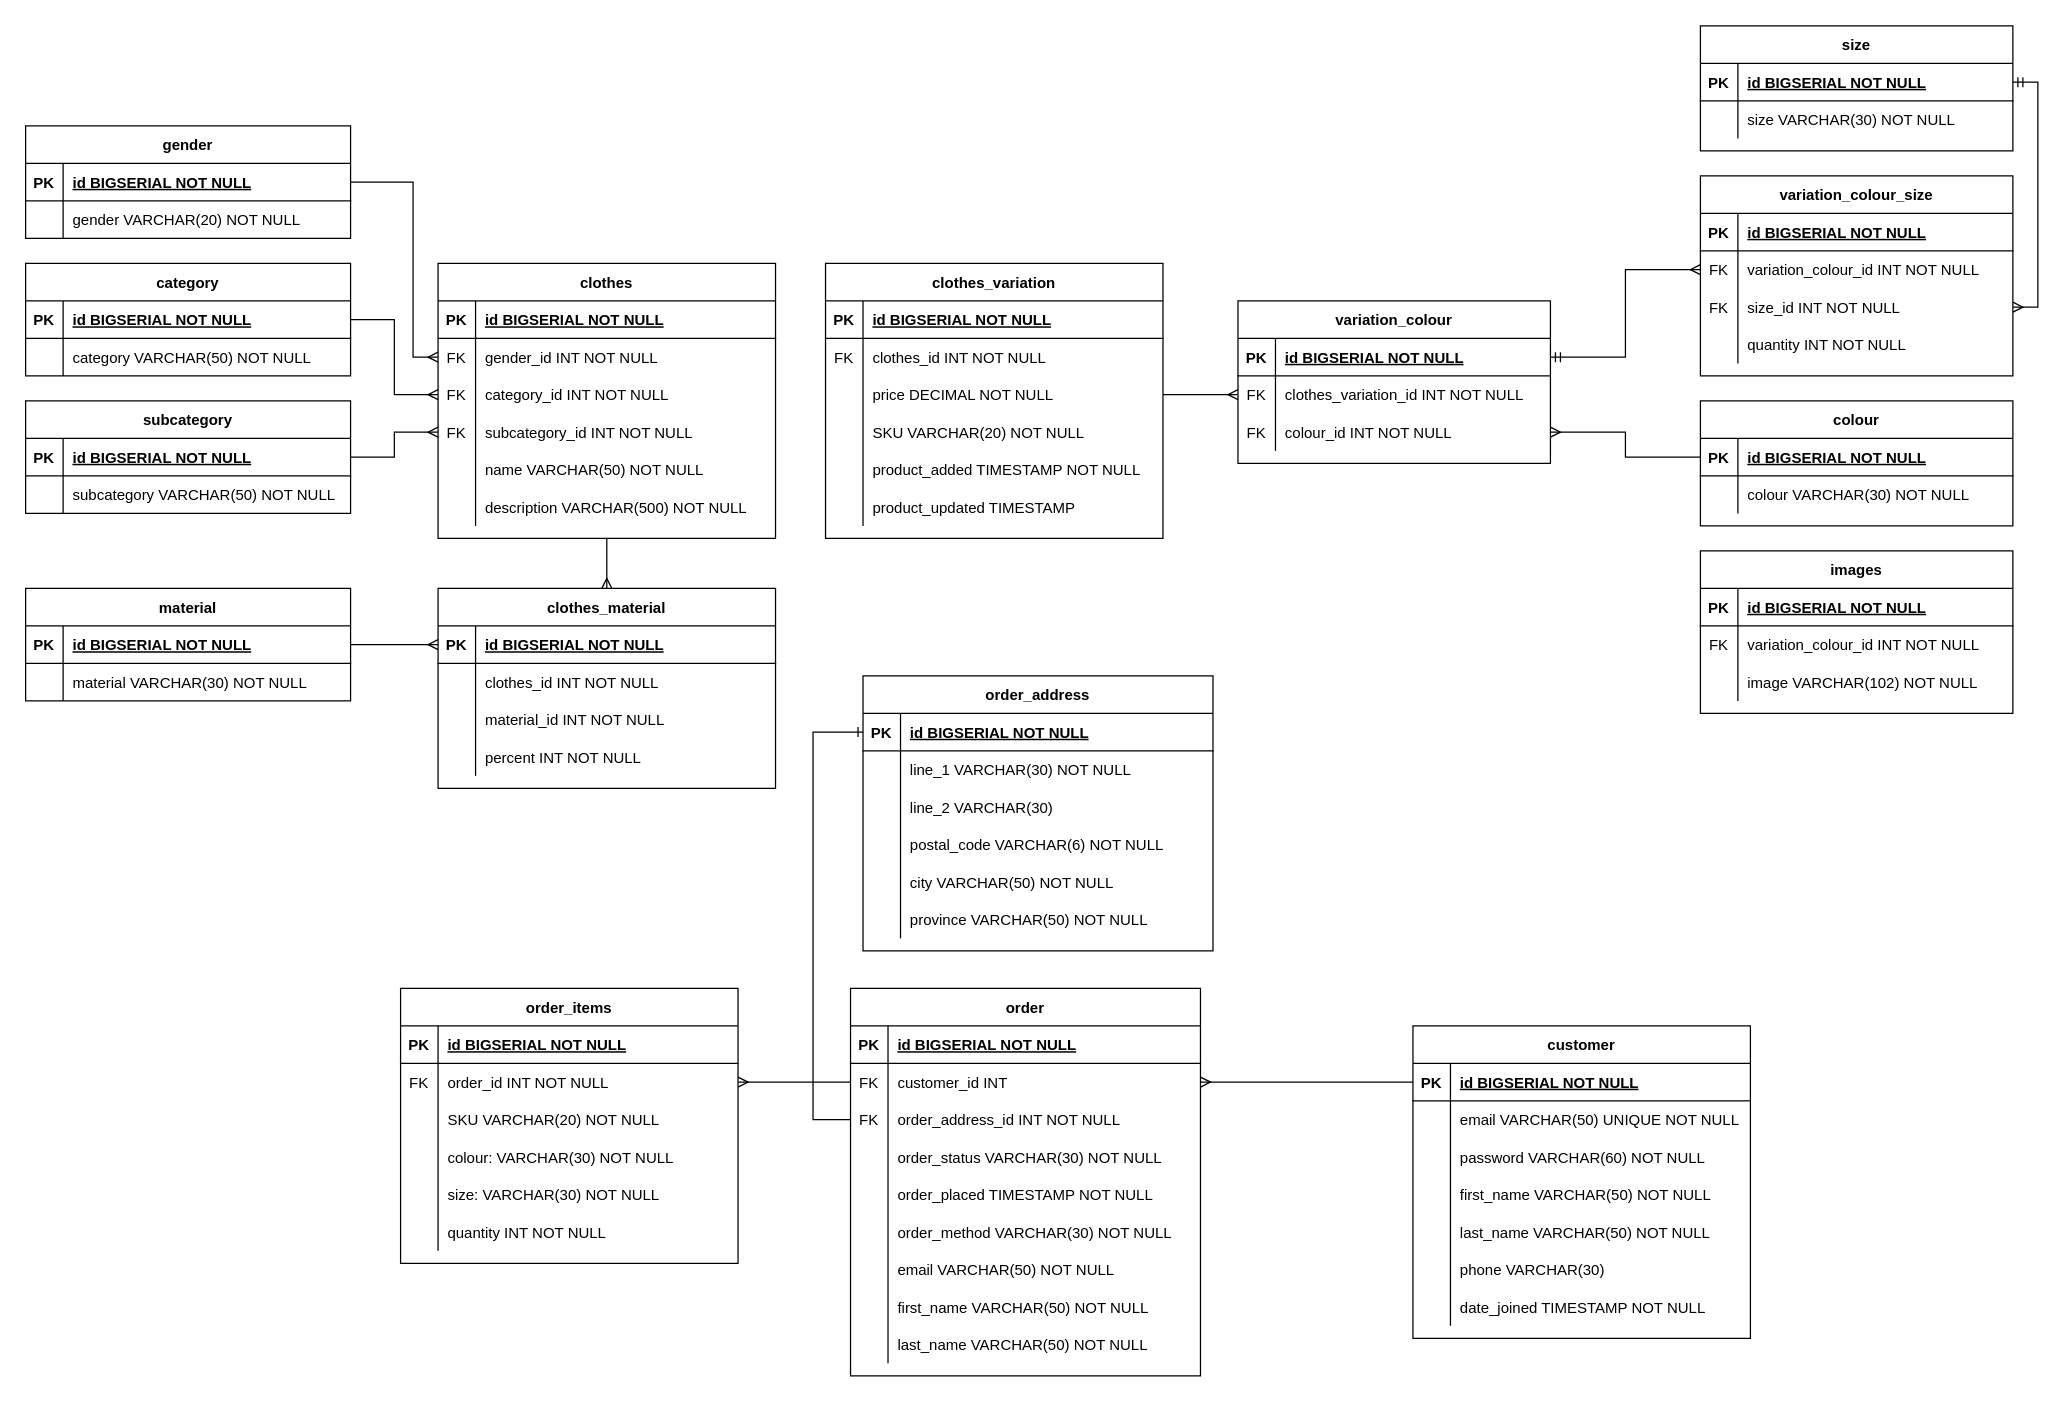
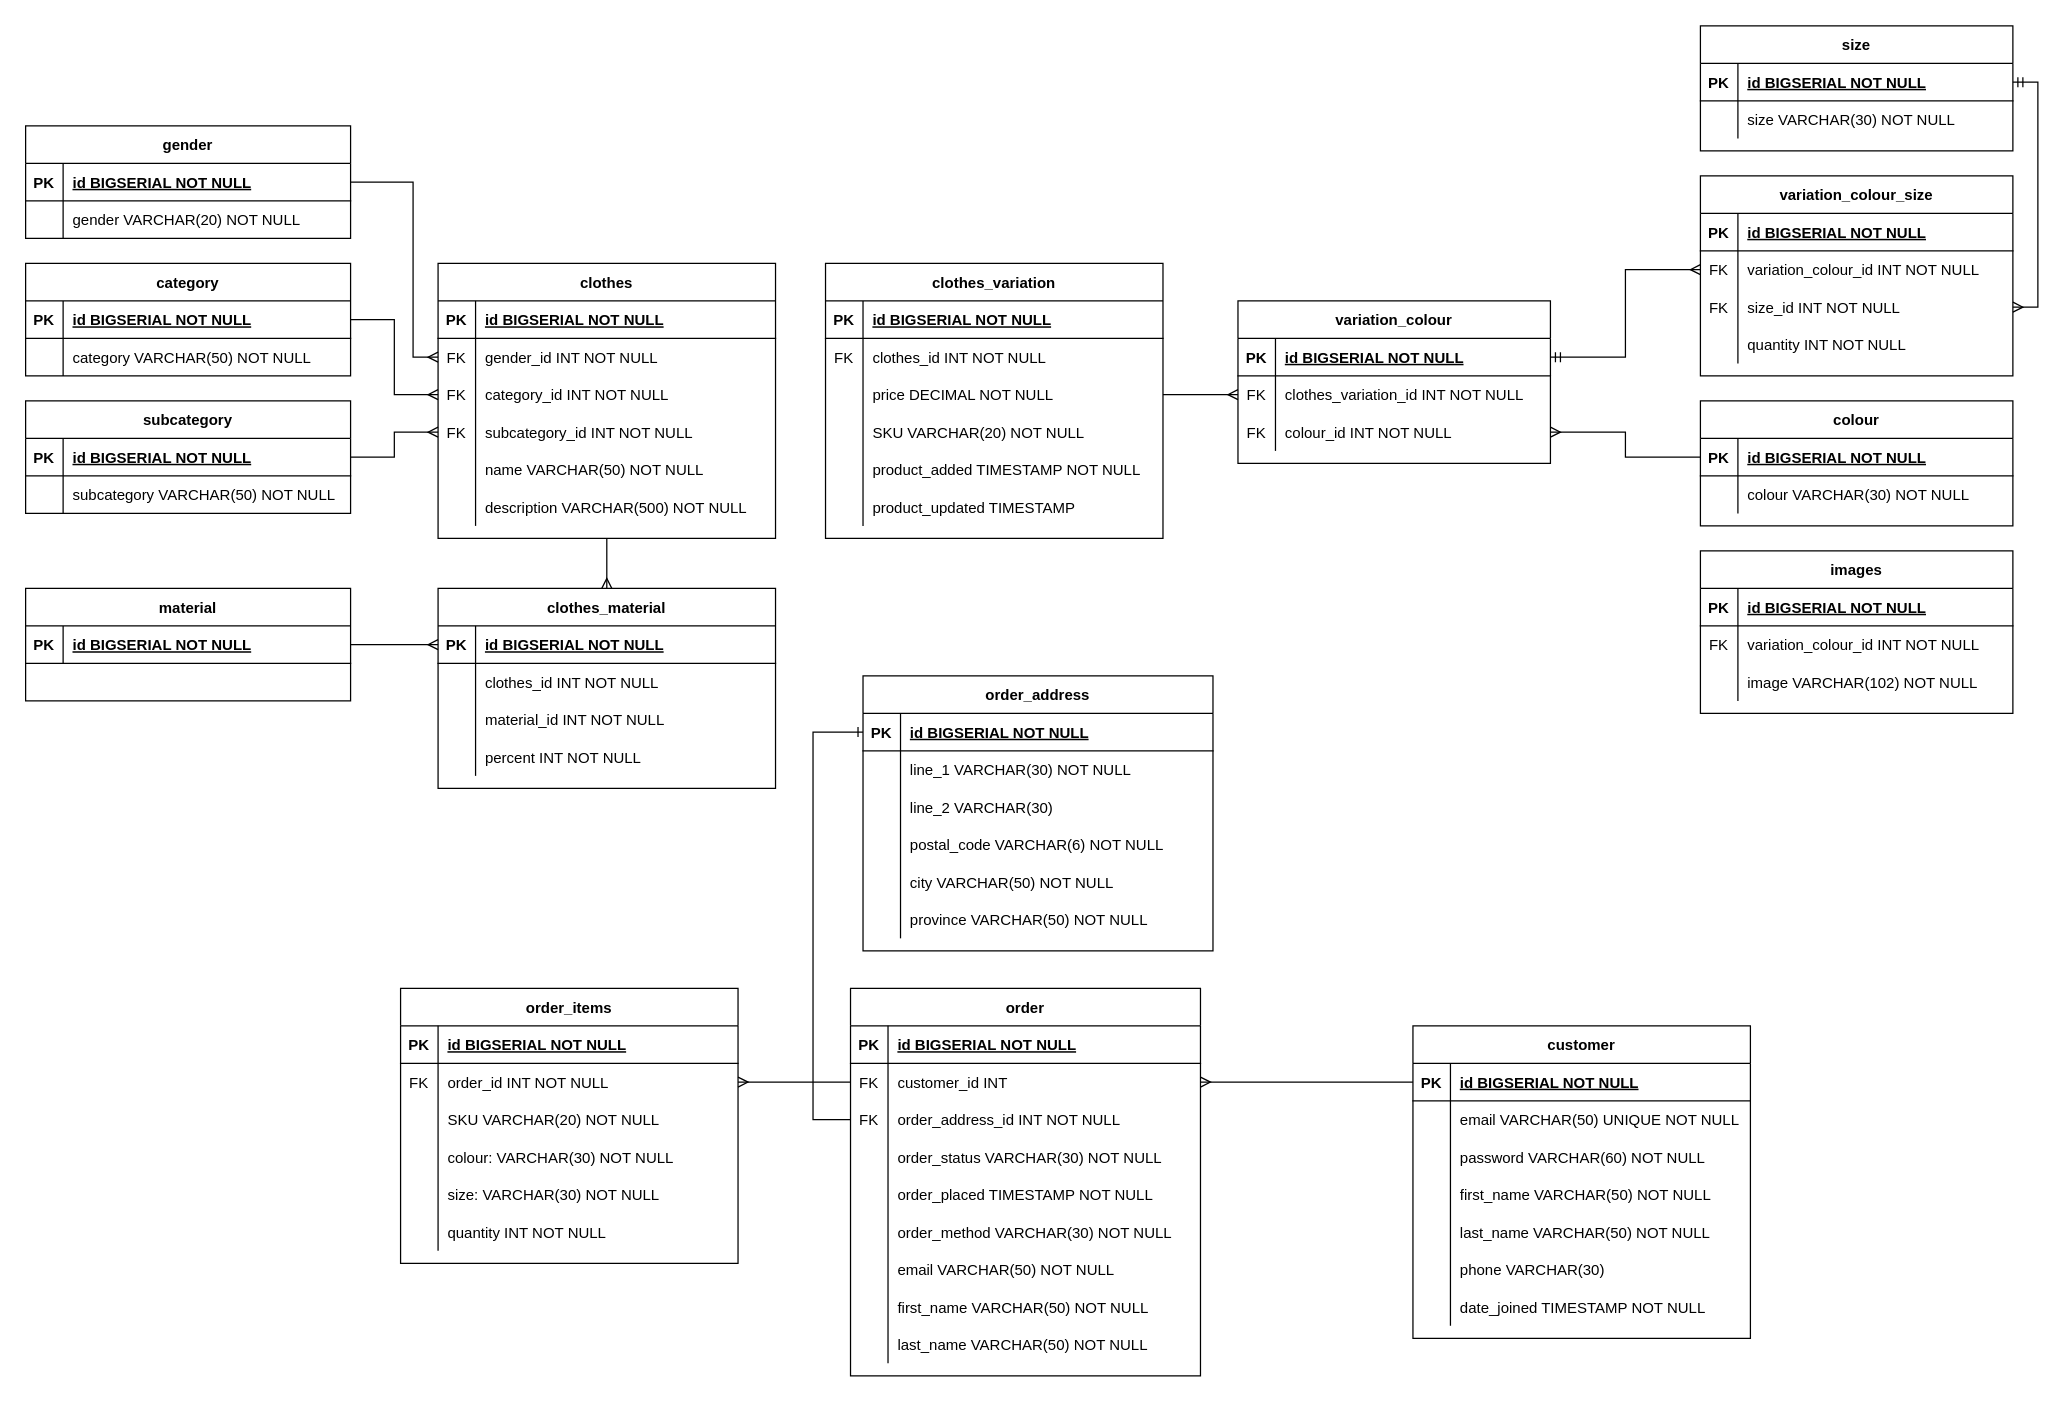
node "material VARCHAR(30) NOT NULL": removed
